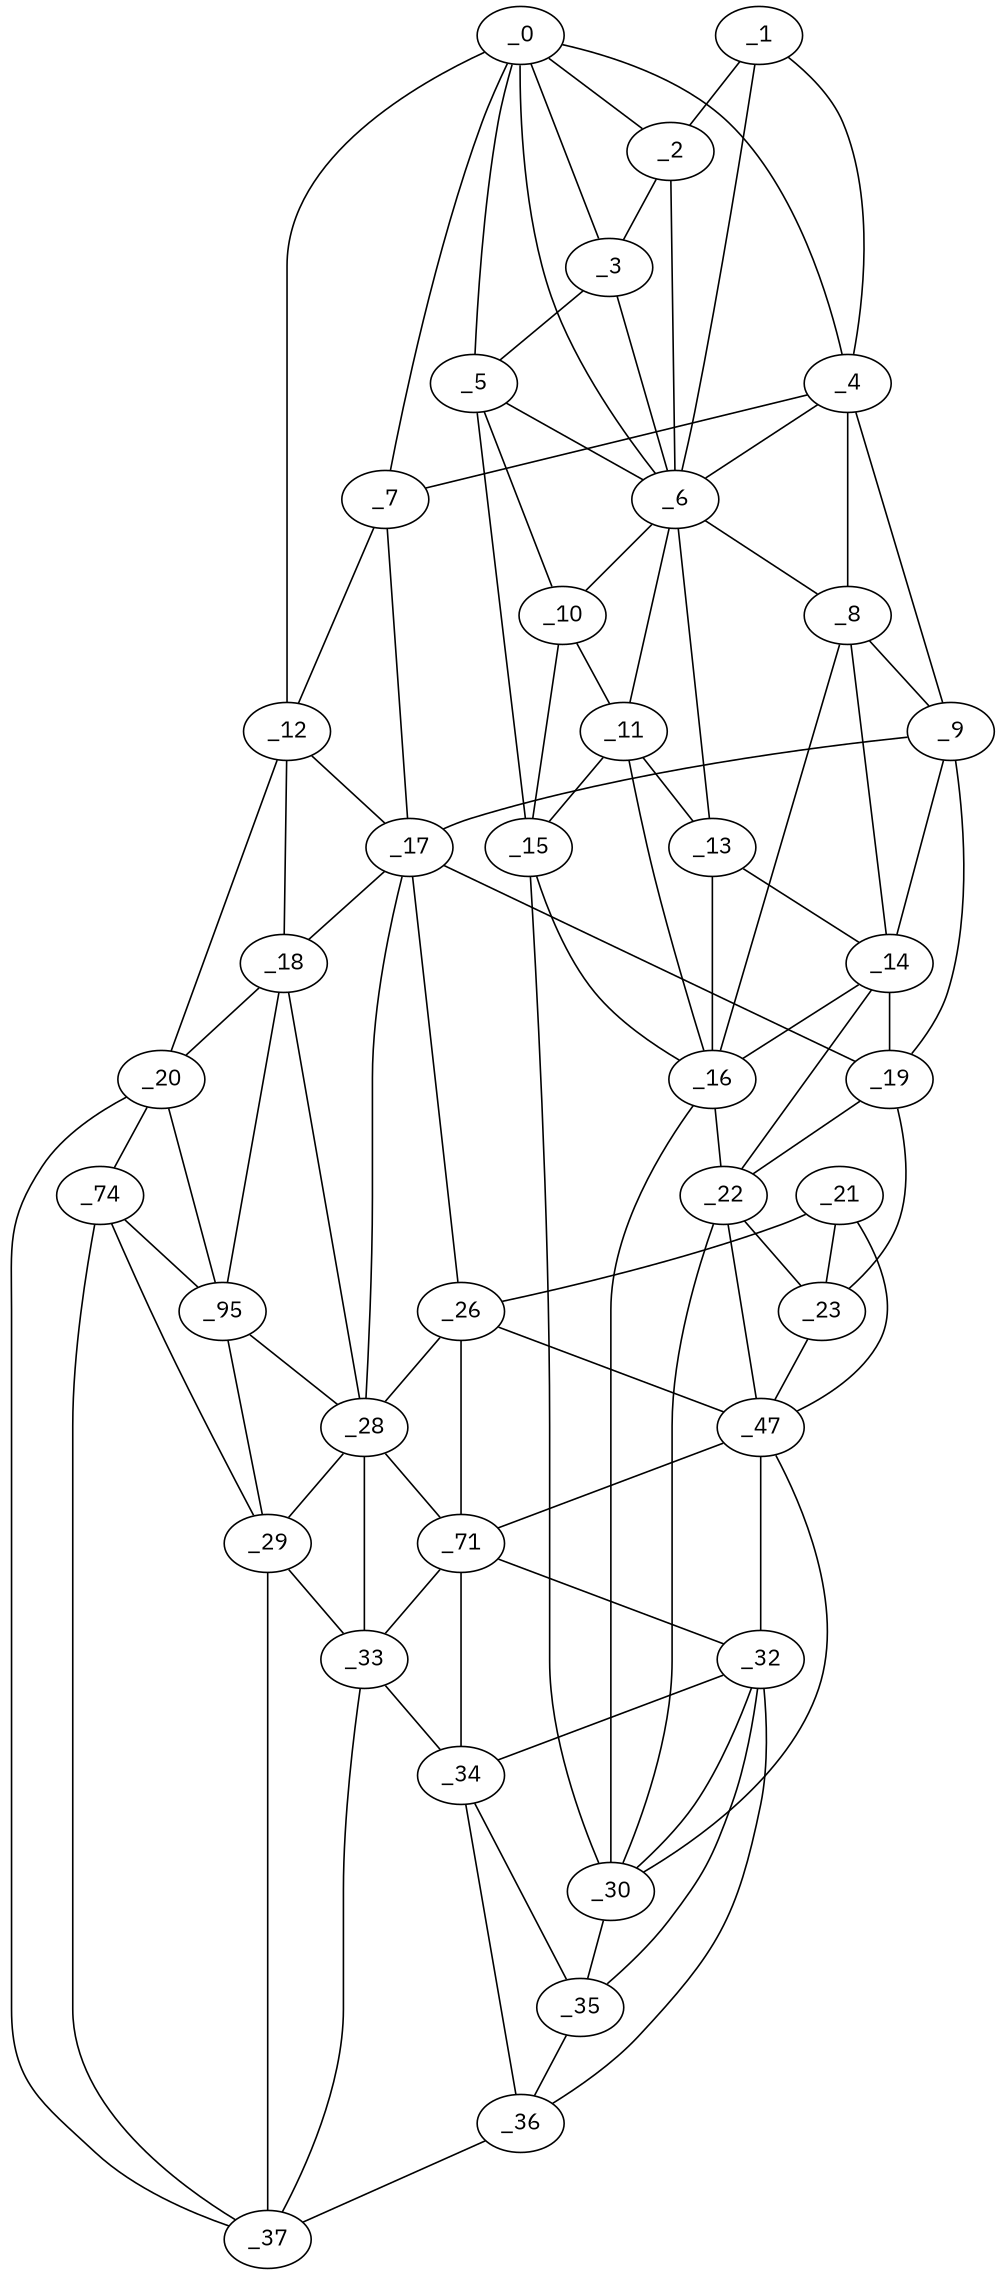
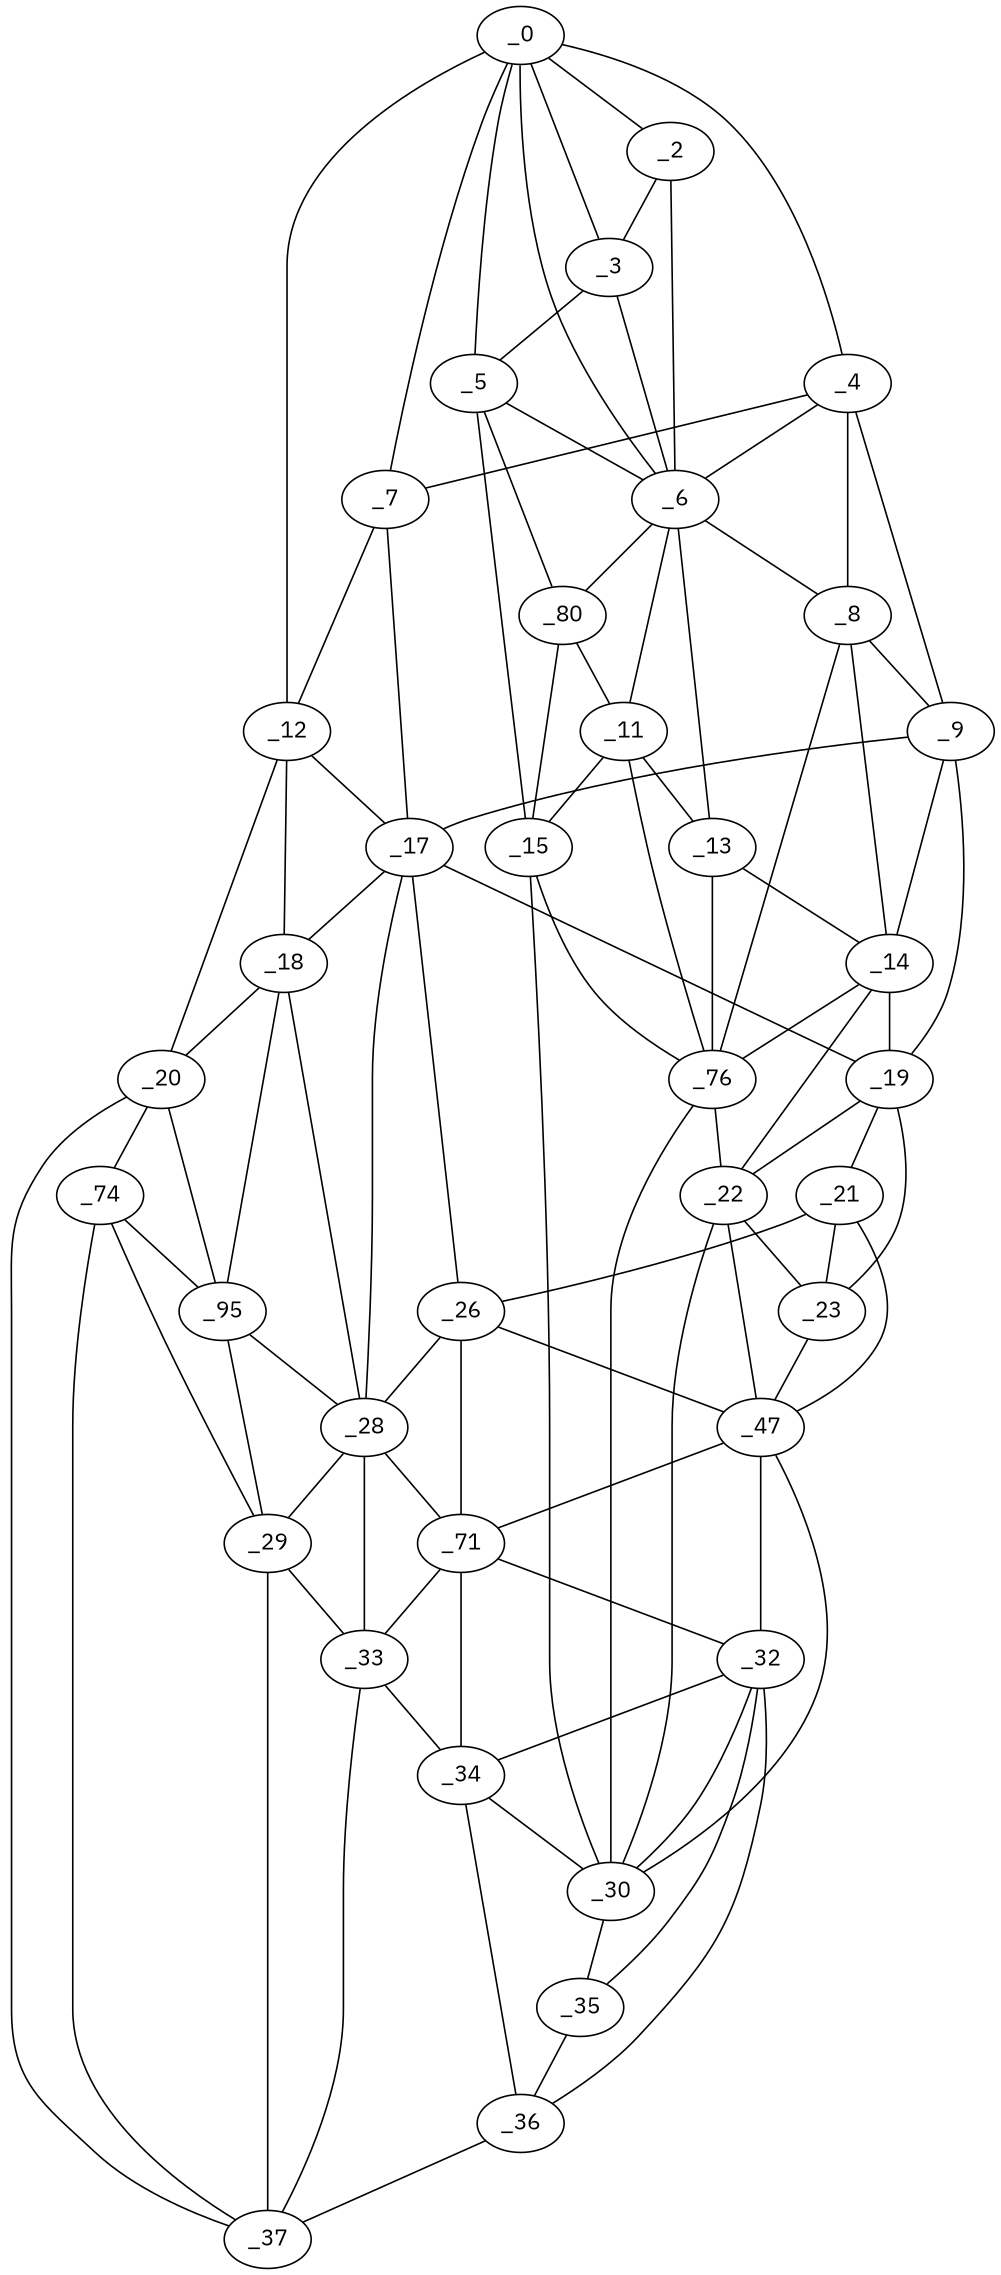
node "_1": removed
node "_10": label "_10" -> "_80"
node "_16": label "_16" -> "_76"
edge "_19" -- "_21": added
edge "_34" -- "_35": now "_34" -- "_30"
